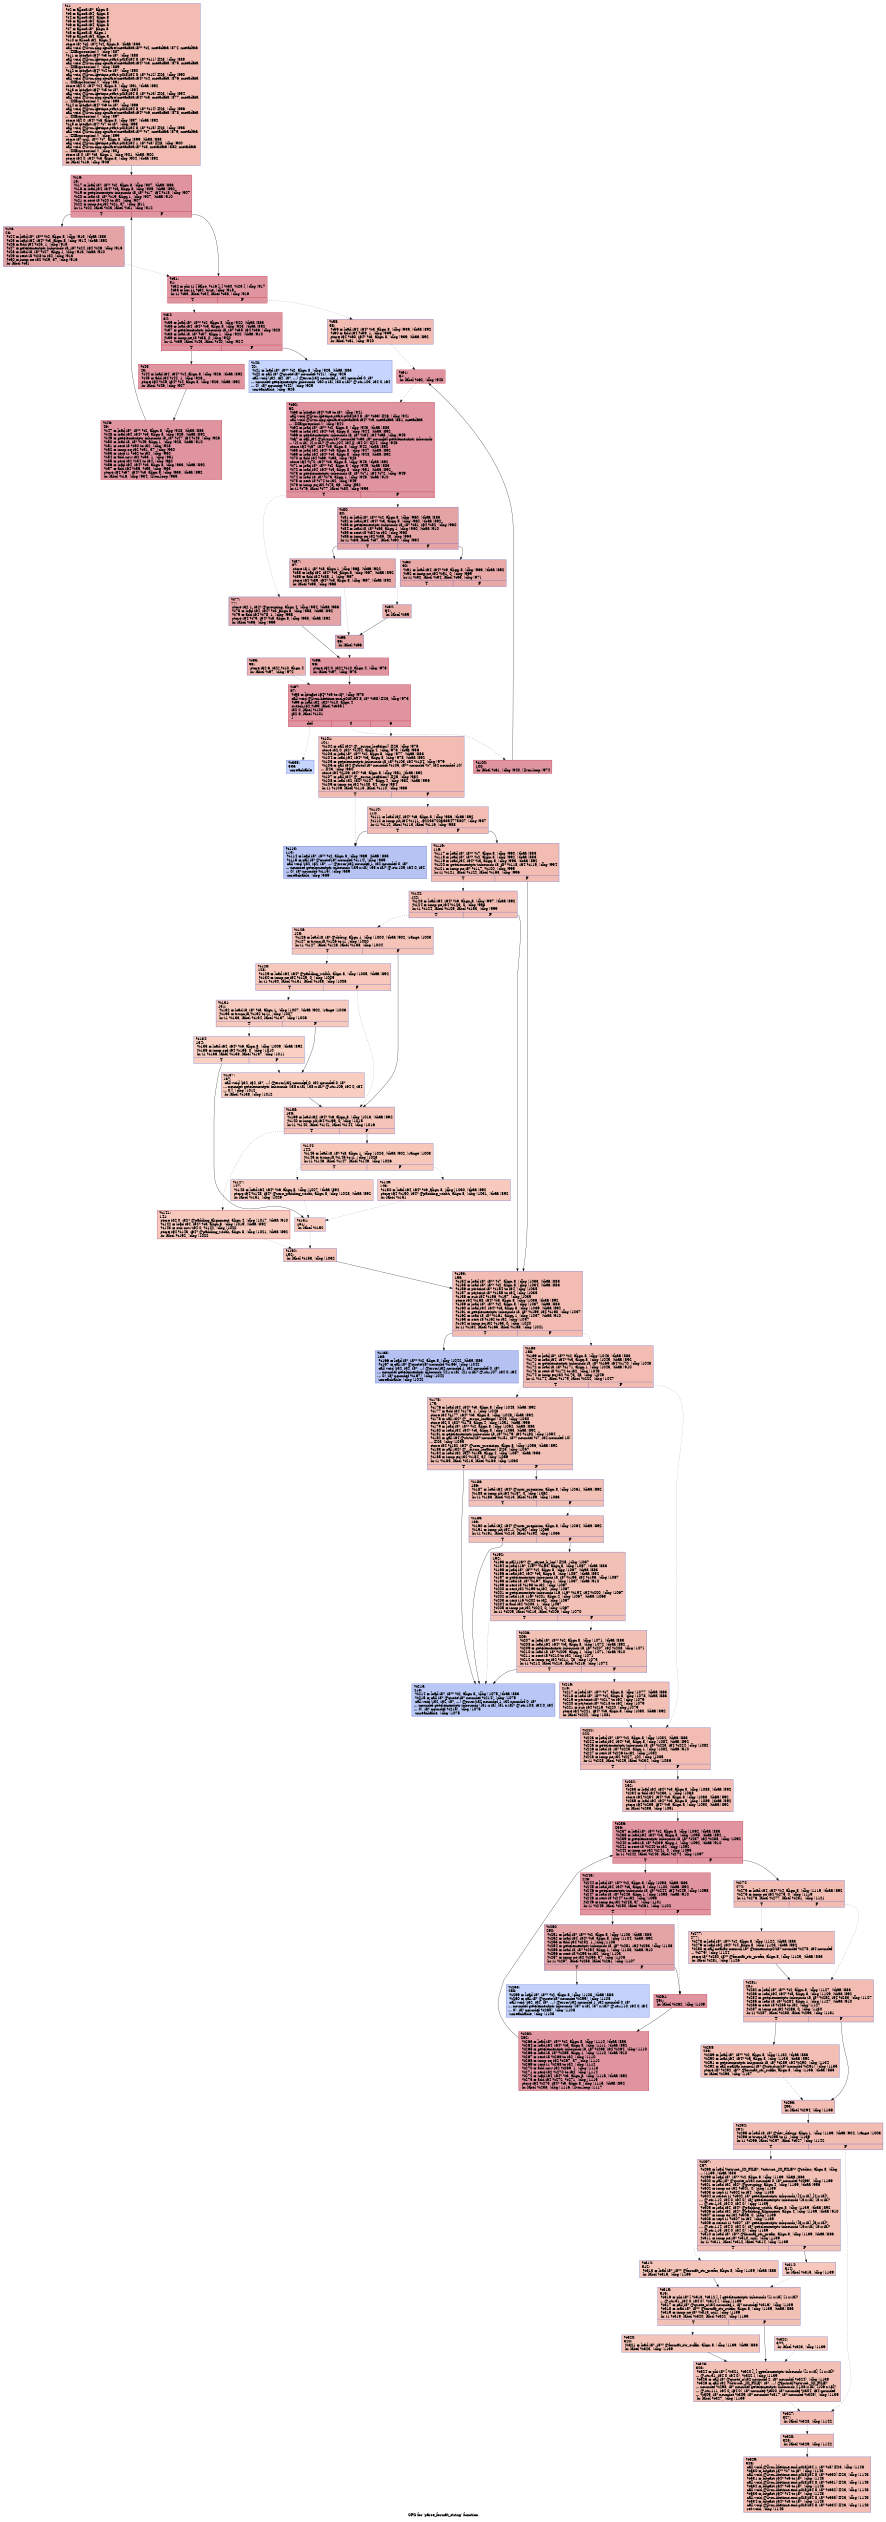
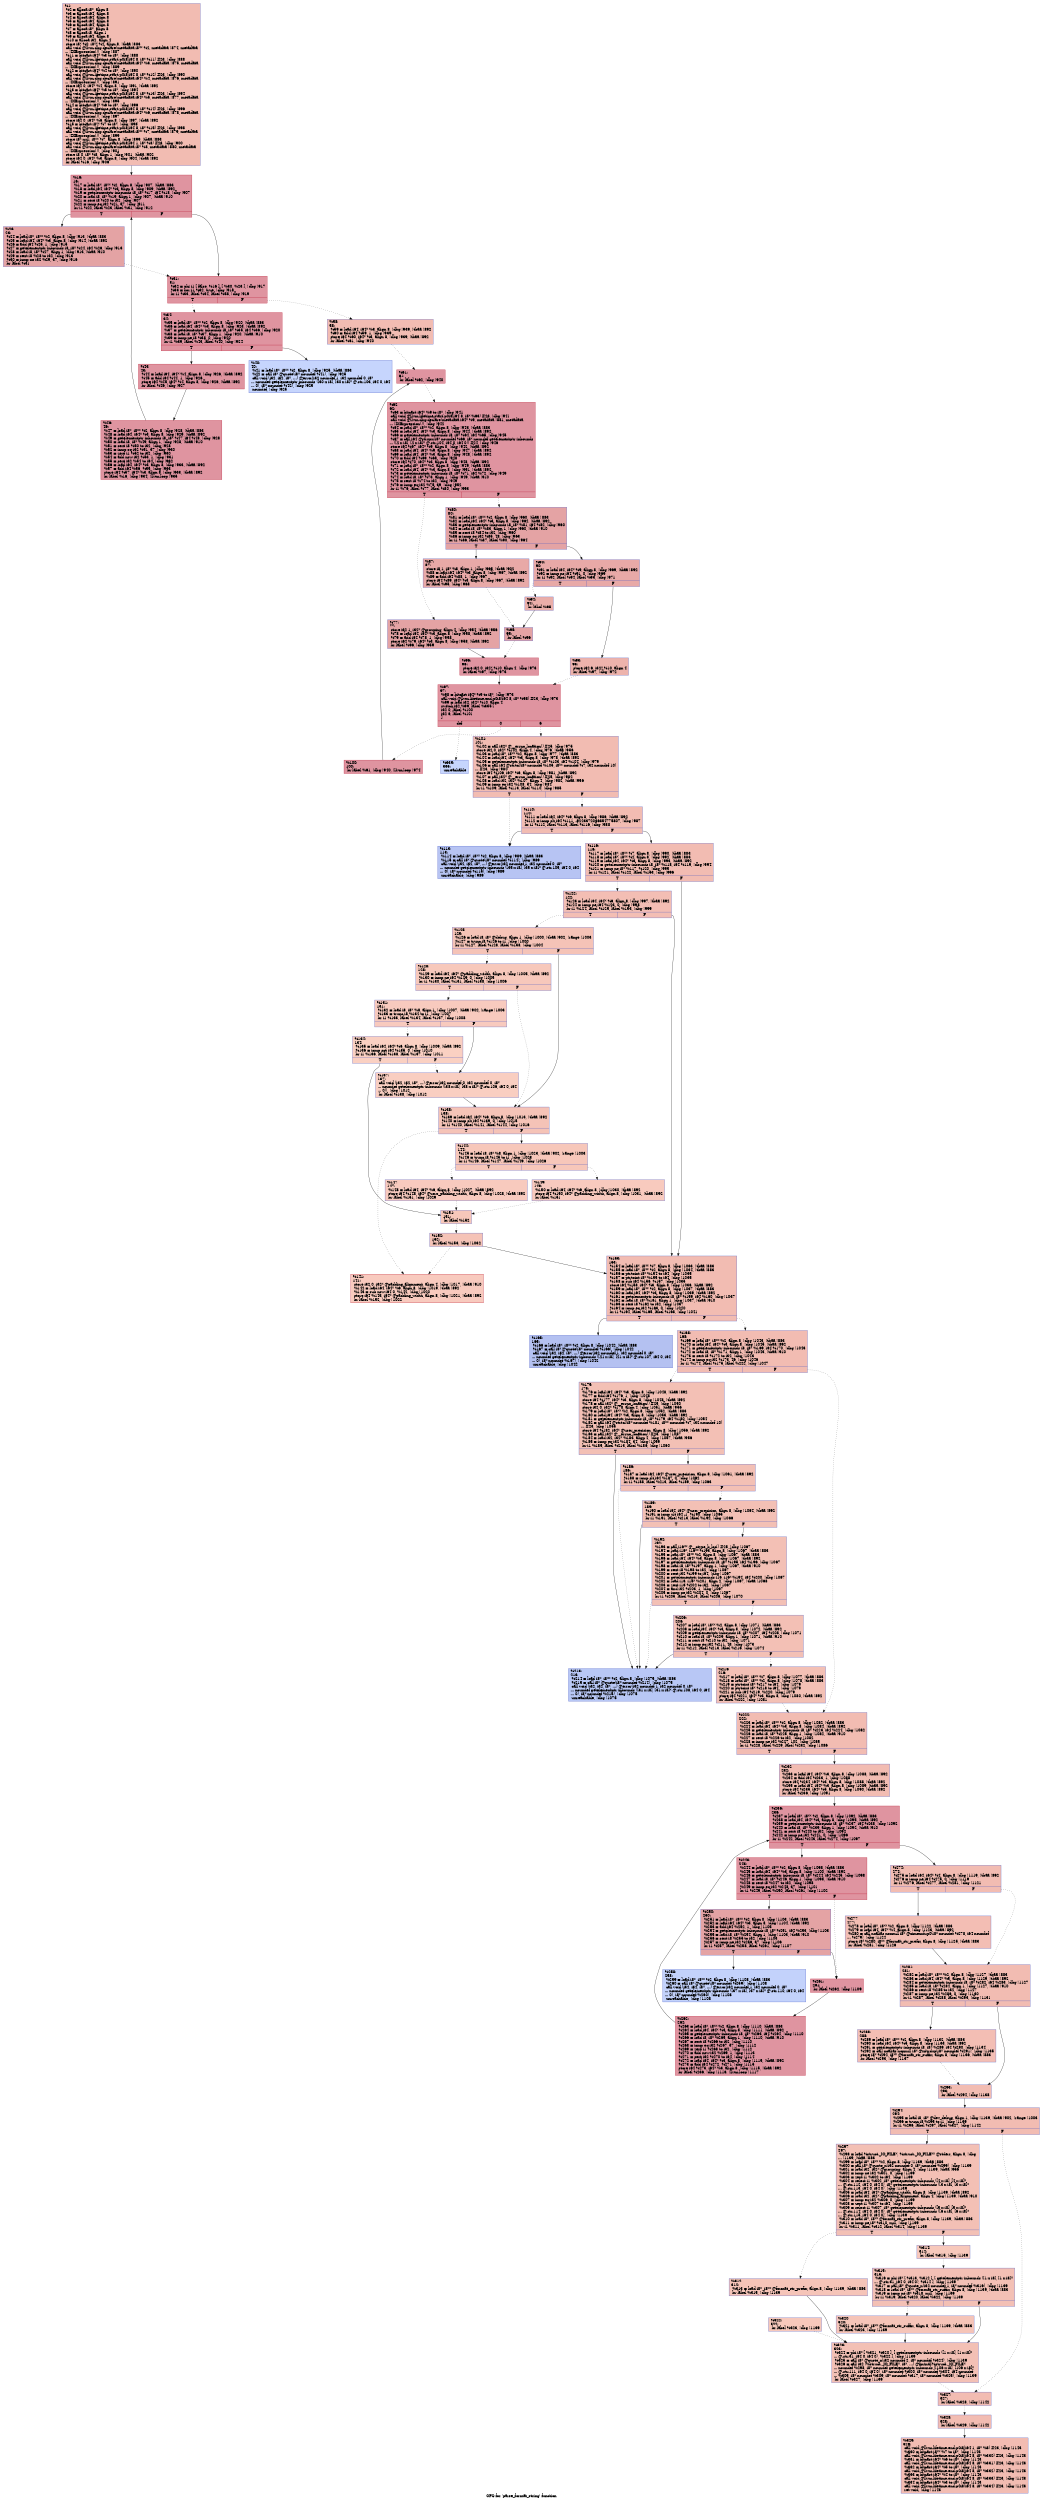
node "%40:": text "unreachable, !dbg !925" -> "noundef, !dbg !925"
edge "%90:" -> "%93:": added
edge "%141:" -> "%152:": reversed
edge "%186:" -> "%213:": added
edge "%274:" -> "%277:": style dotted -> solid
edge "%312:" -> "%315:": now "%312:" -> "%323:"
